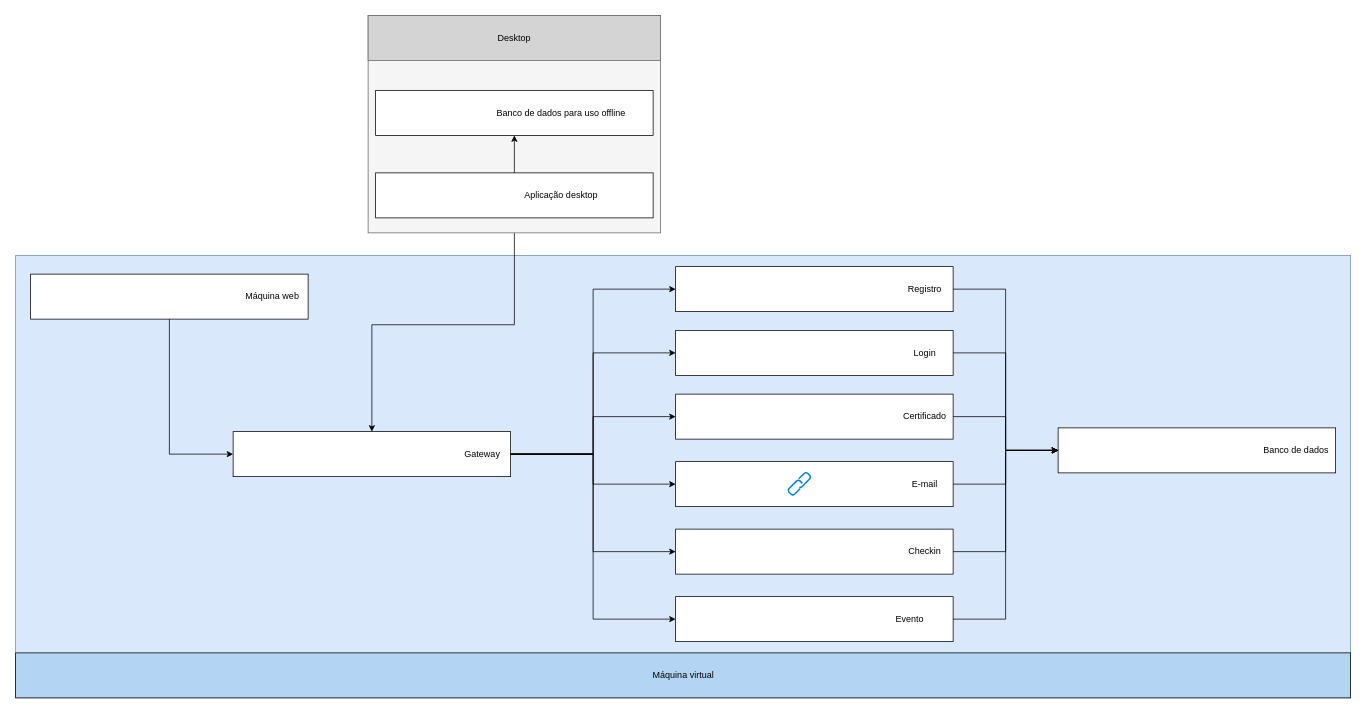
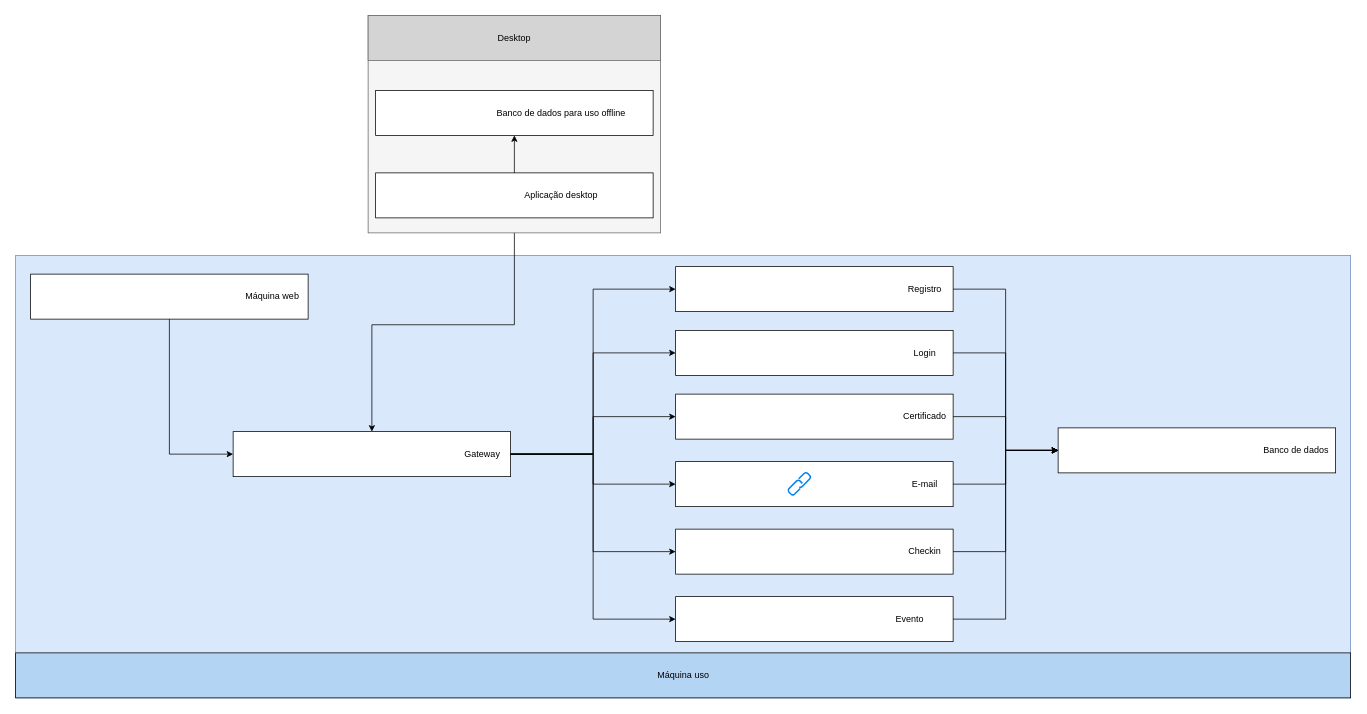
node "Máquina virtual": label "Máquina virtual" -> "Máquina uso"
